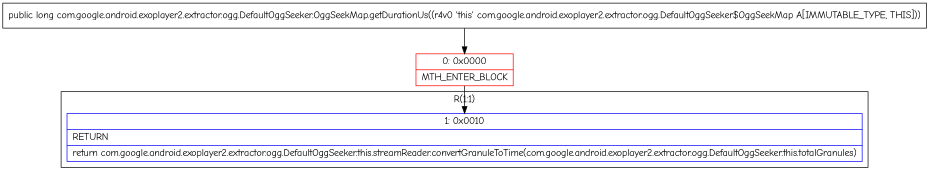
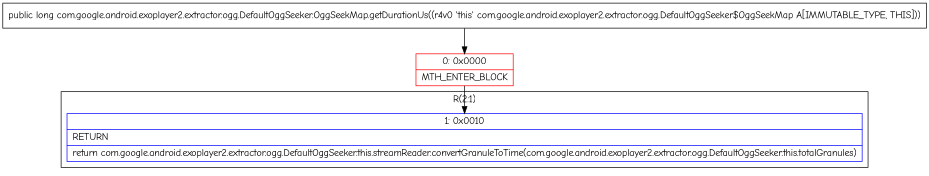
cluster "R(1:1)": label "R(1:1)" -> "R(2:1)"
